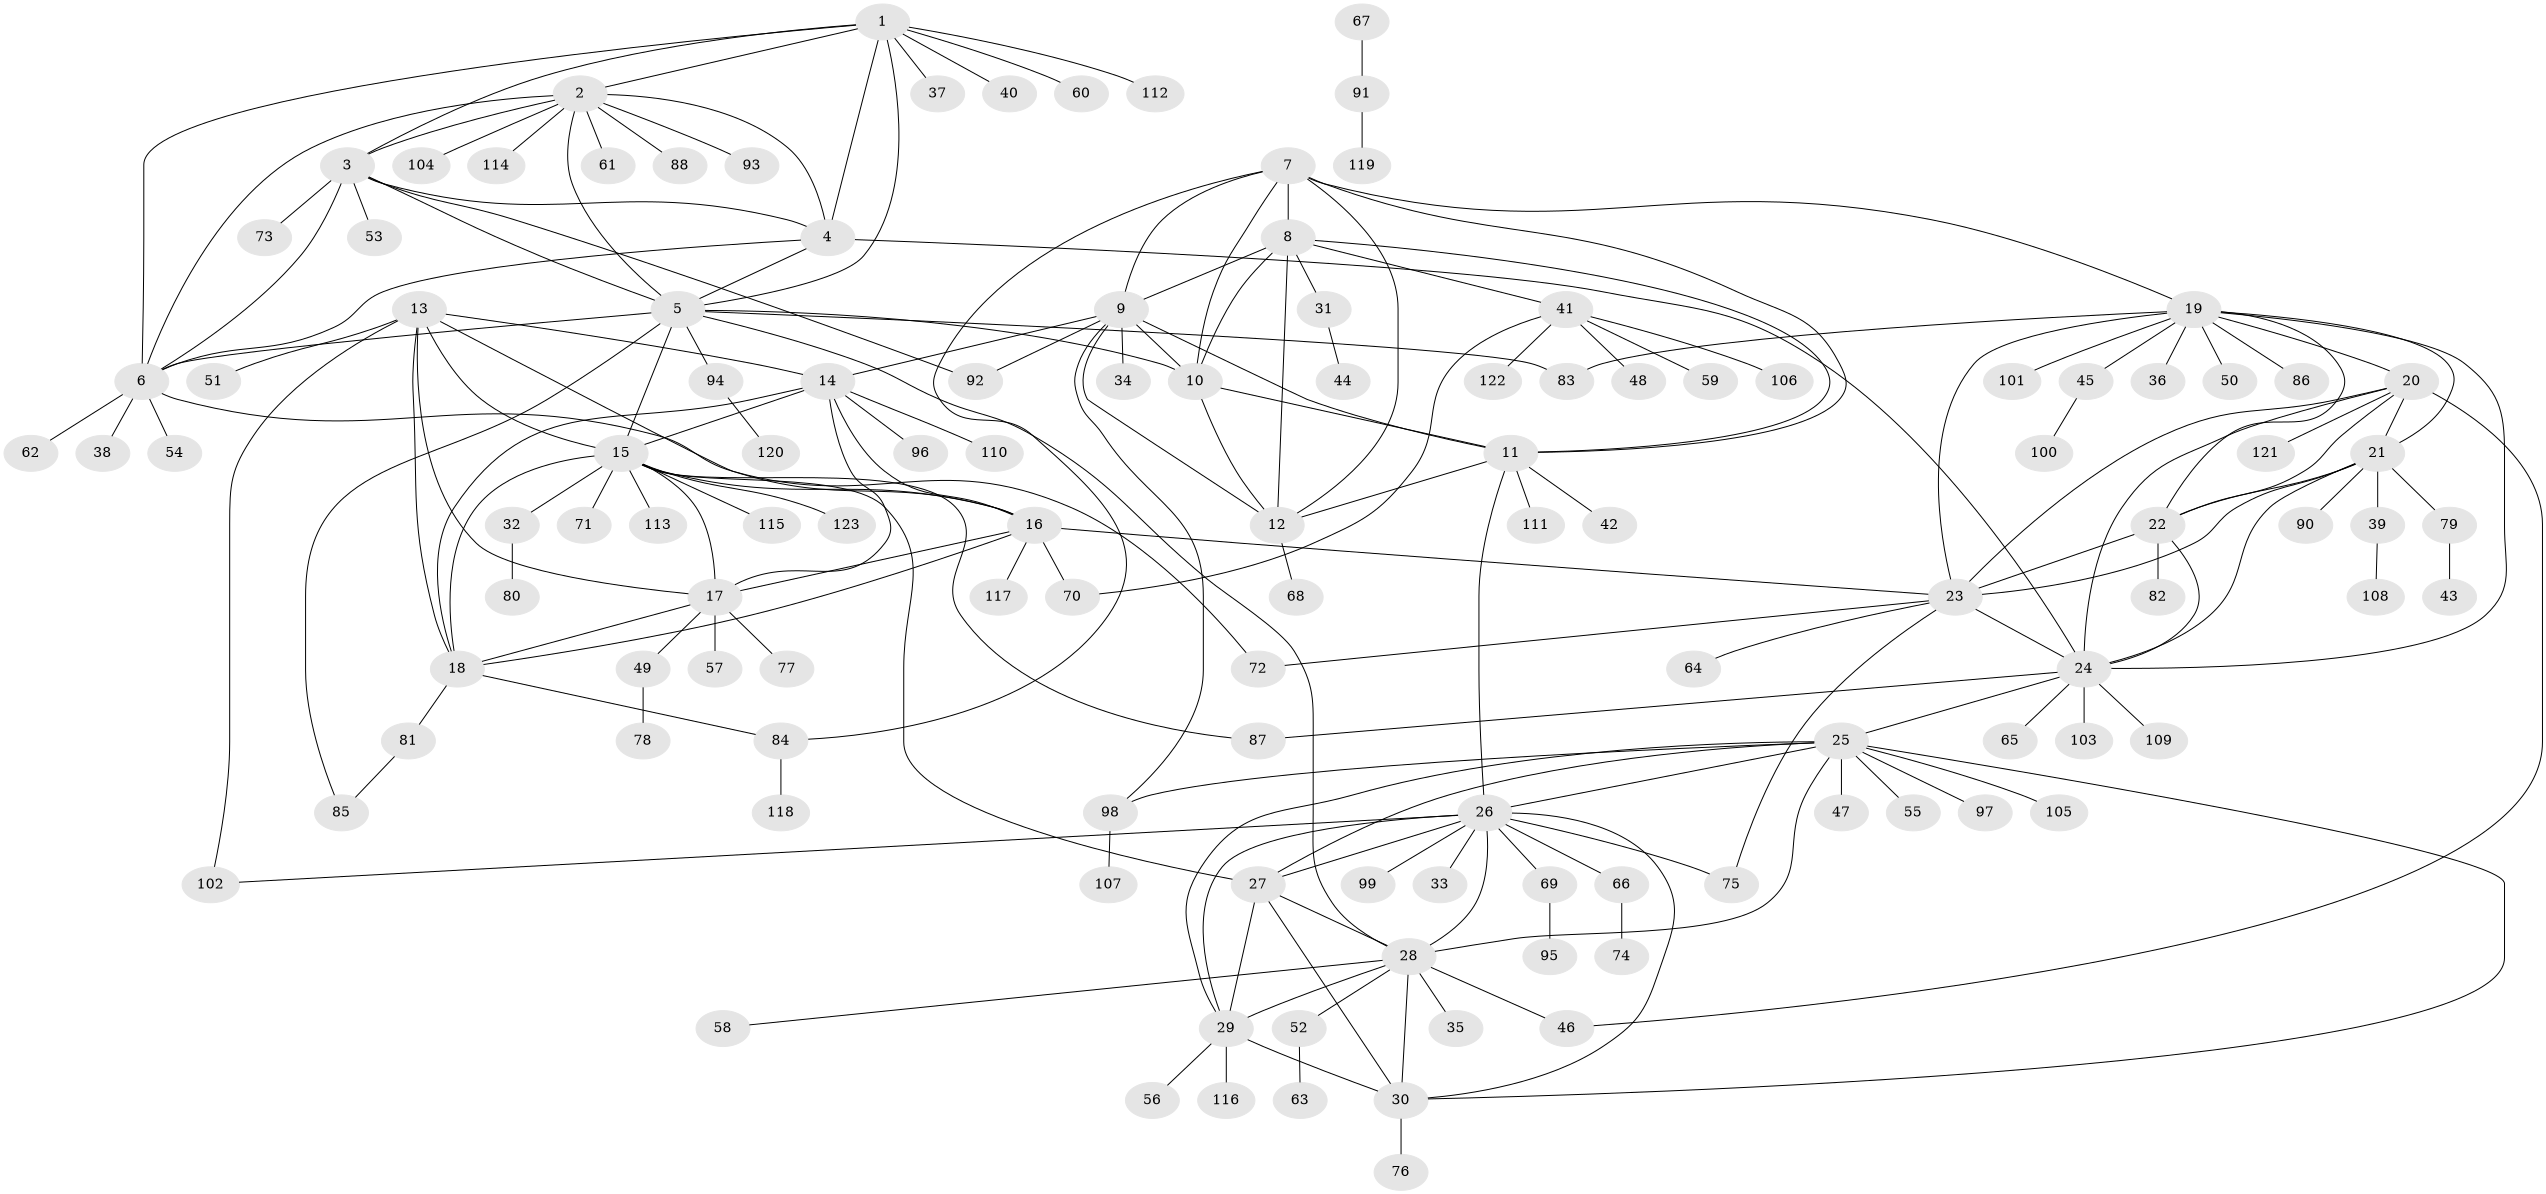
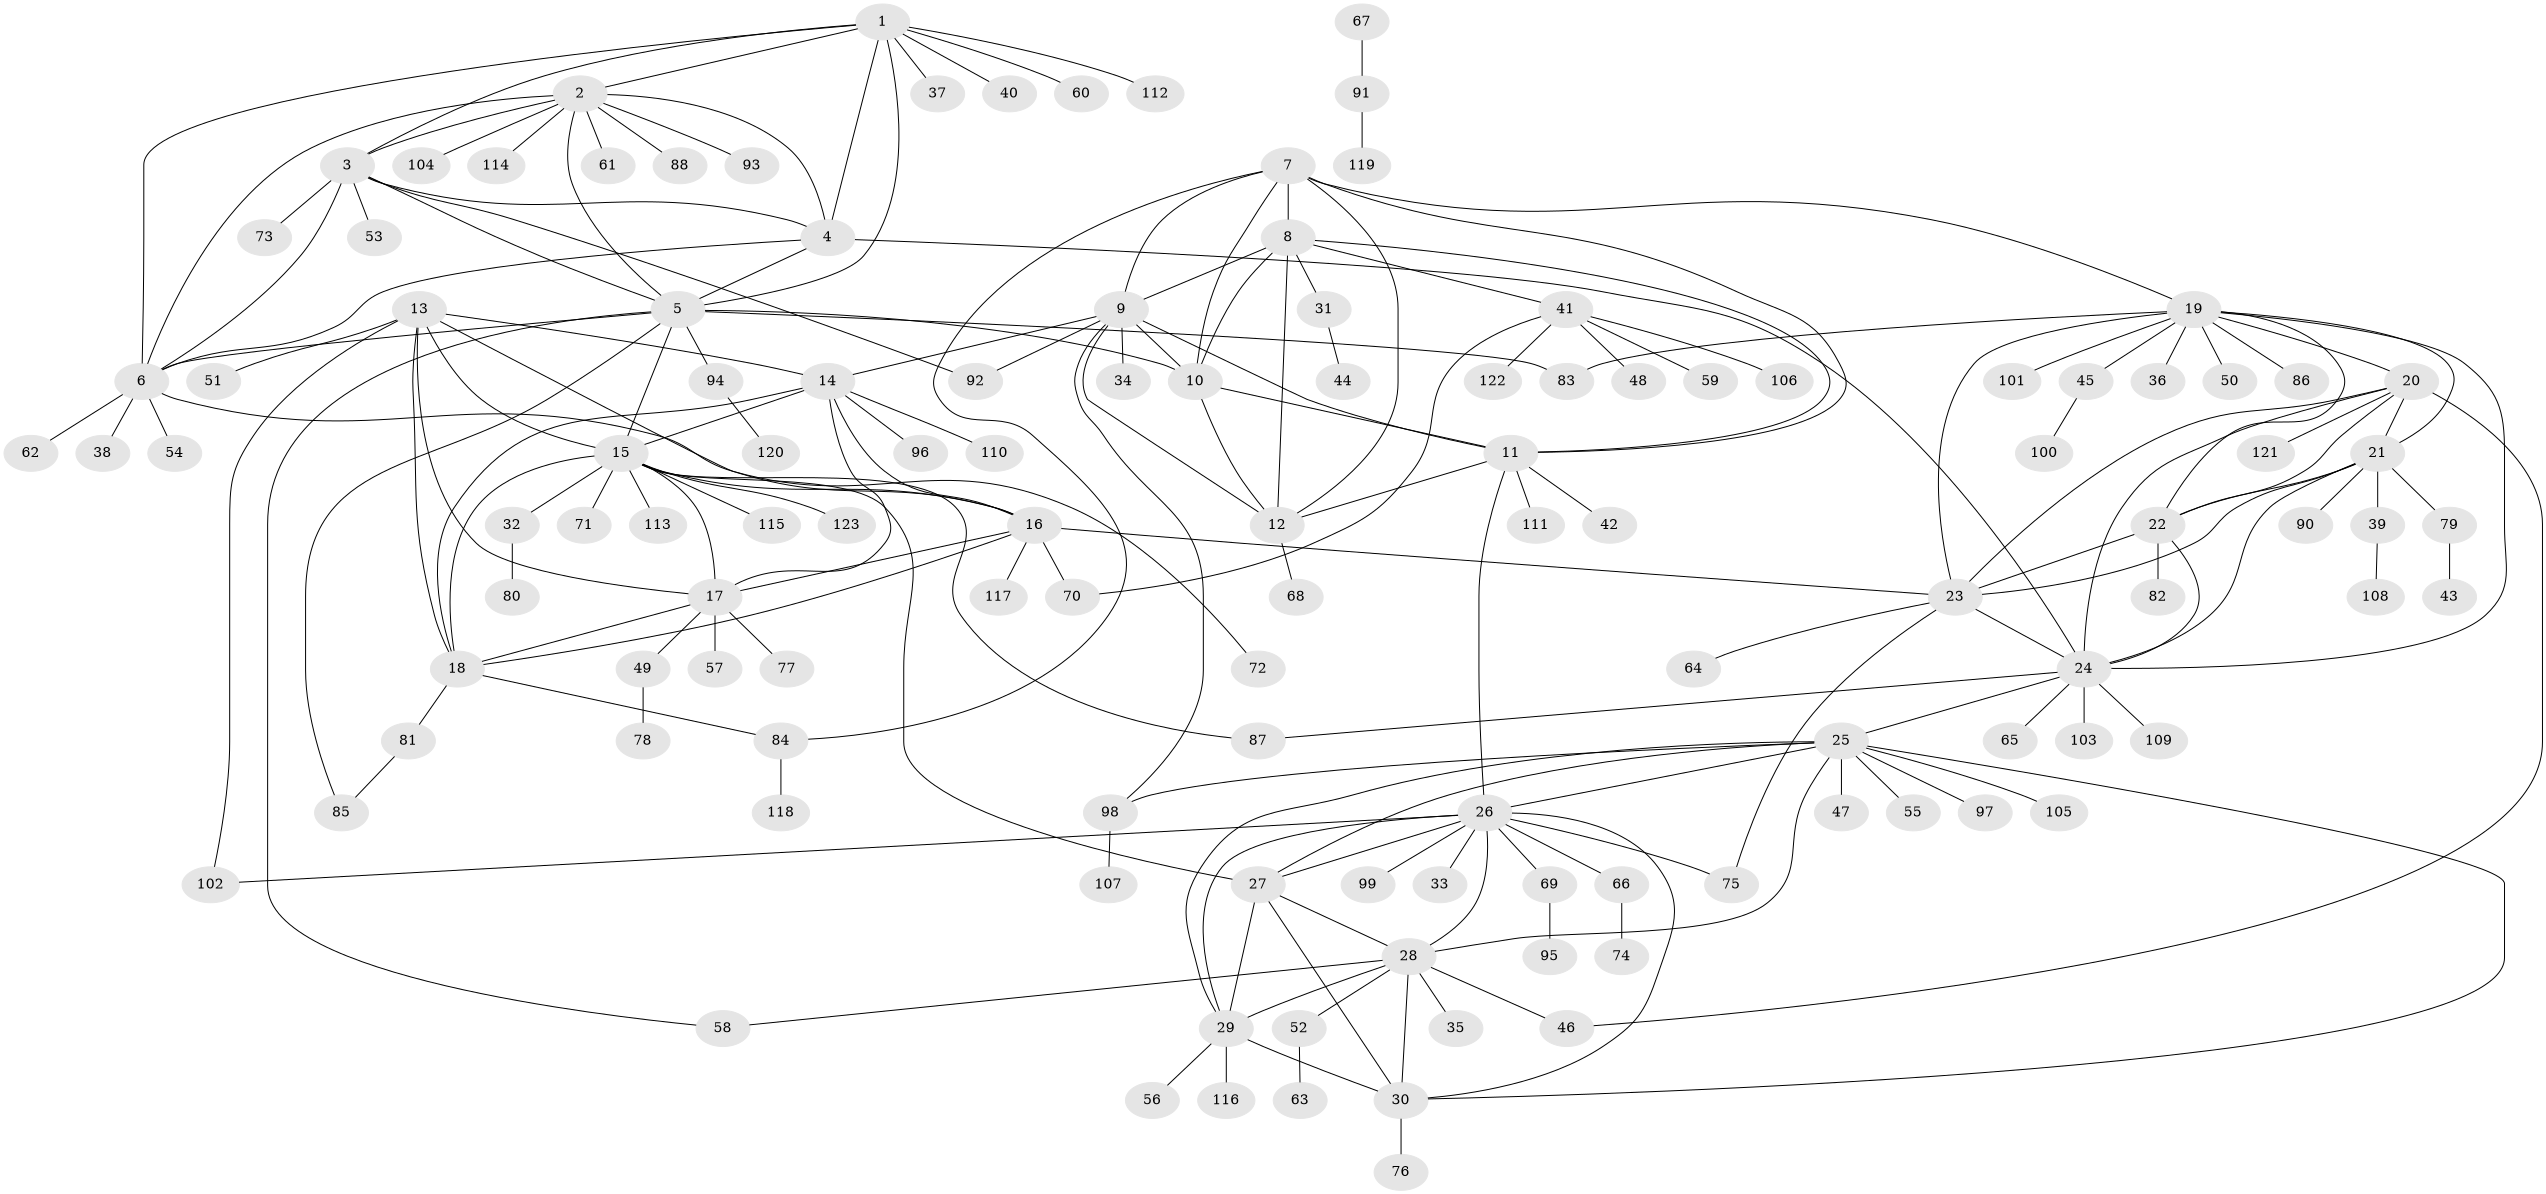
edge "5" -- "28": now "5" -- "58"
edge "23" -- "72": removed
